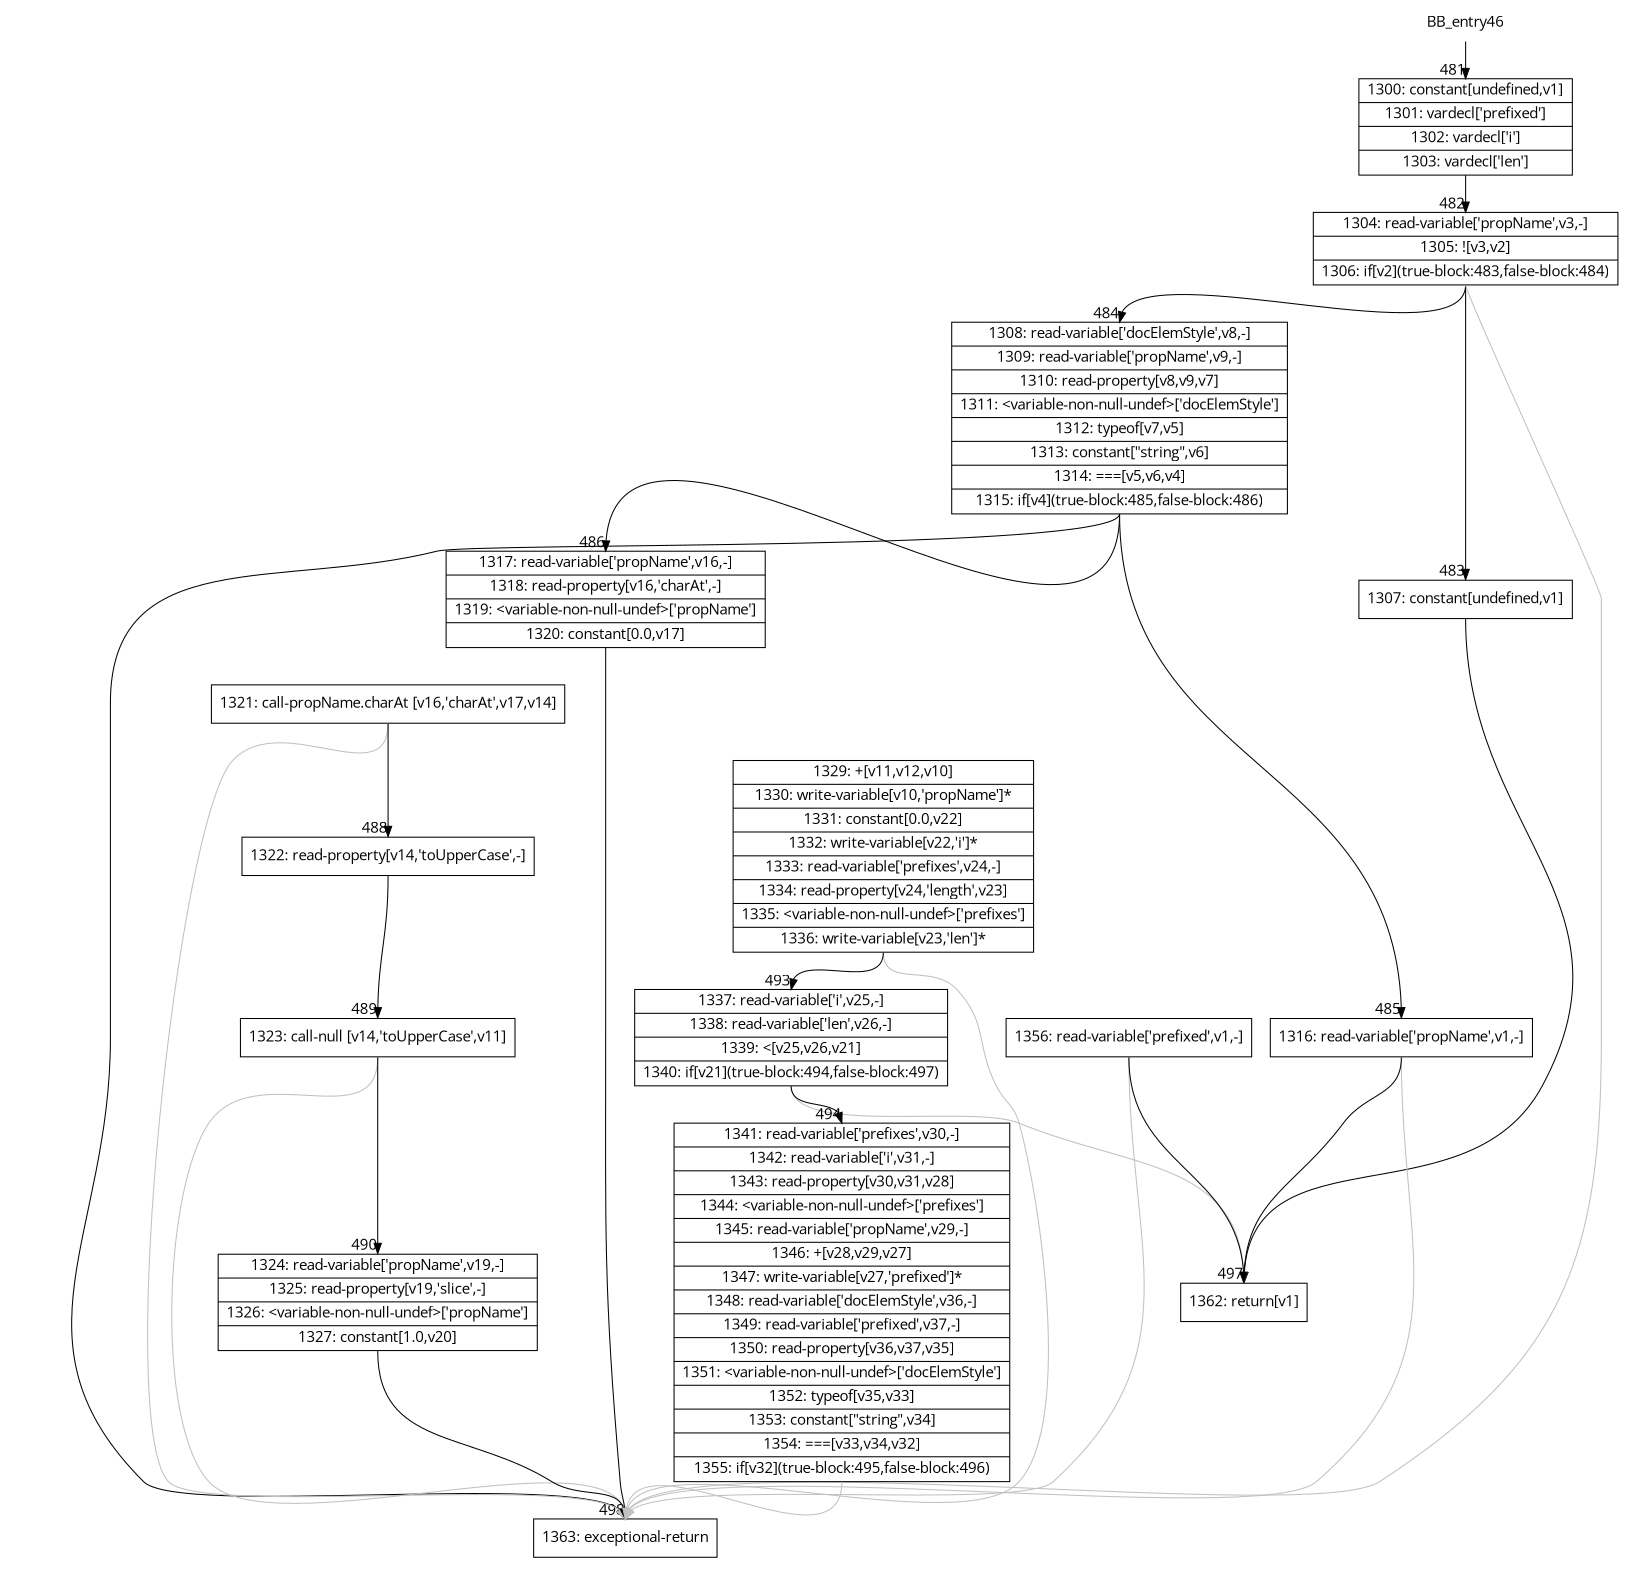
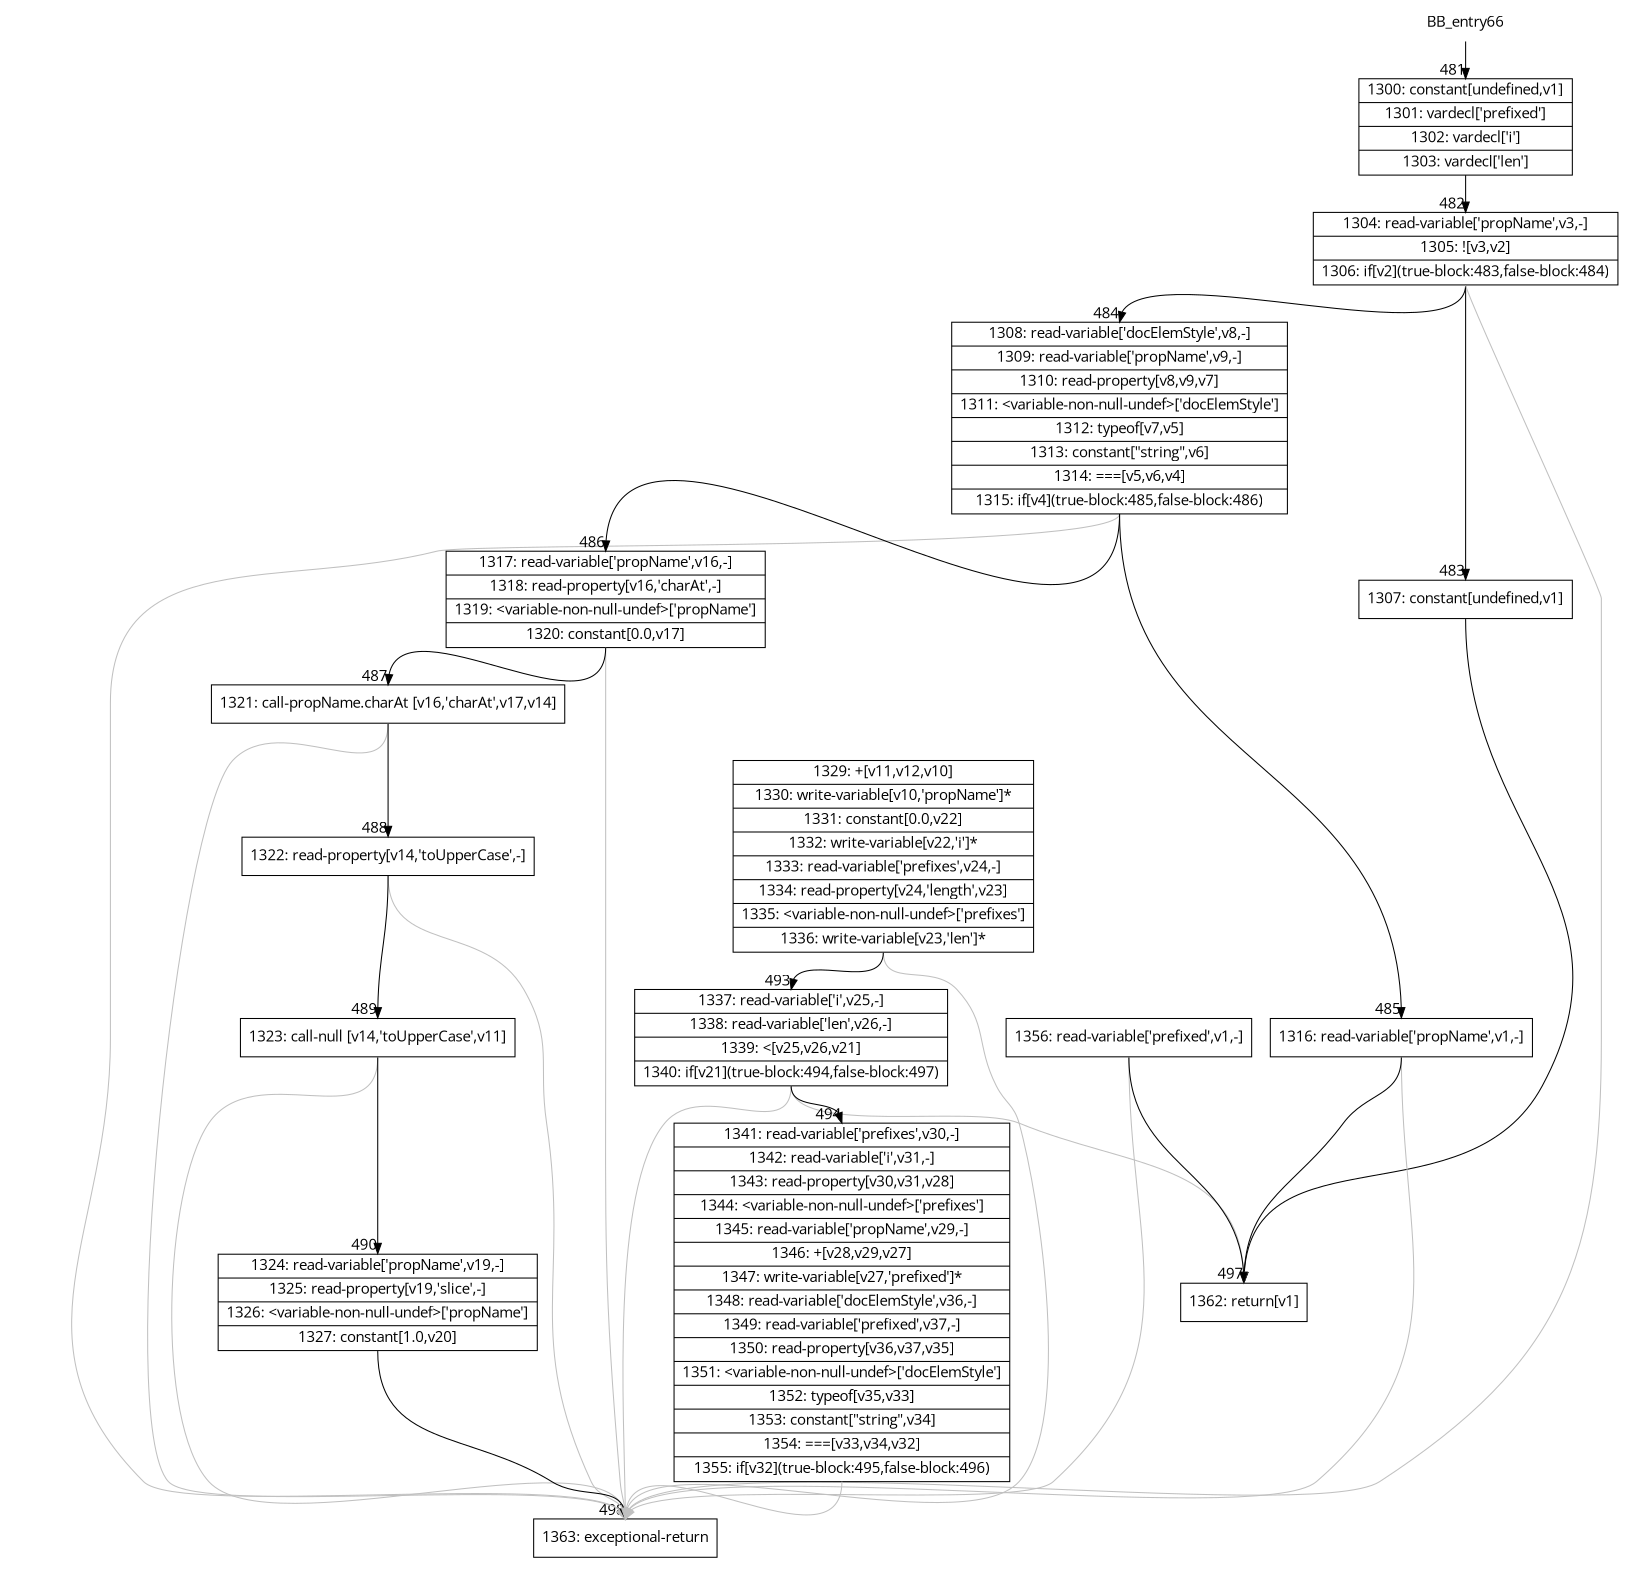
node "BB_entry46": label "BB_entry46" -> "BB_entry66"
edge "1317: read-variable['propName',v16,-]" -> "1321: call-propName.charAt [v16,'charAt',v17,v14]": added
edge "1308: read-variable['docElemStyle',v8,-]" -> "1363: exceptional-return": color black -> gray
edge "1317: read-variable['propName',v16,-]" -> "1363: exceptional-return": color black -> gray
edge "1322: read-property[v14,'toUpperCase',-]" -> "1363: exceptional-return": added
edge "1337: read-variable['i',v25,-]" -> "1363: exceptional-return": added
